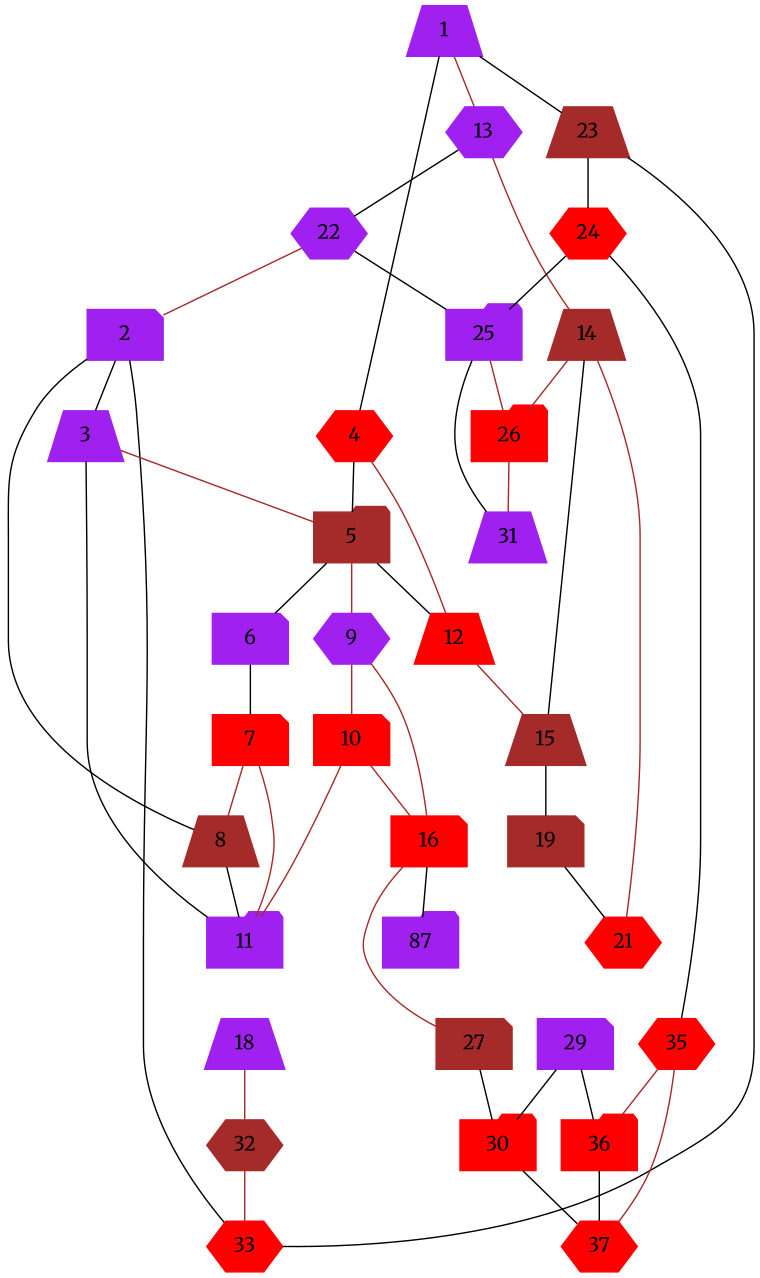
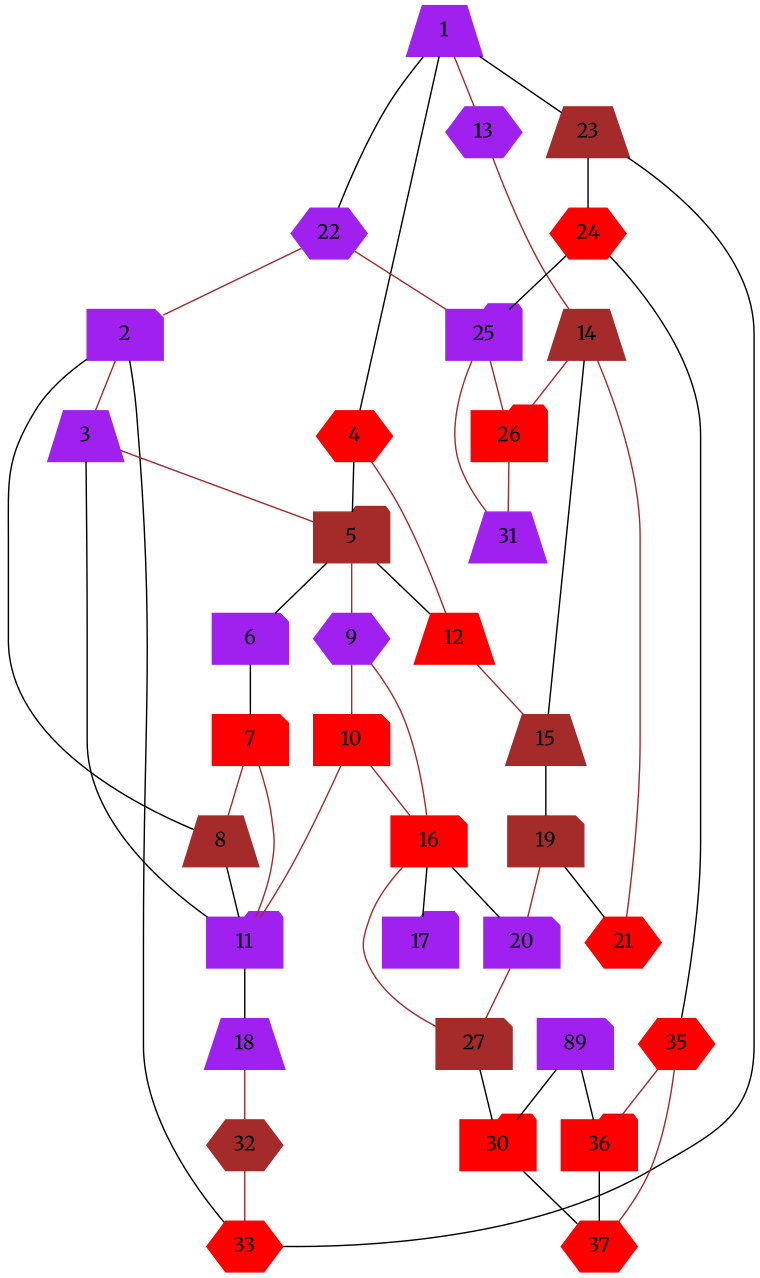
edge "13" -- "22": now "1" -- "22"
edge "22" -- "25": color black -> brown
edge "2" -- "3": color black -> brown
edge "25" -- "31": color black -> brown
node "87": label "87" -> "17"
node "20": added
edge "11" -- "18": added
node "29": label "29" -> "89"
